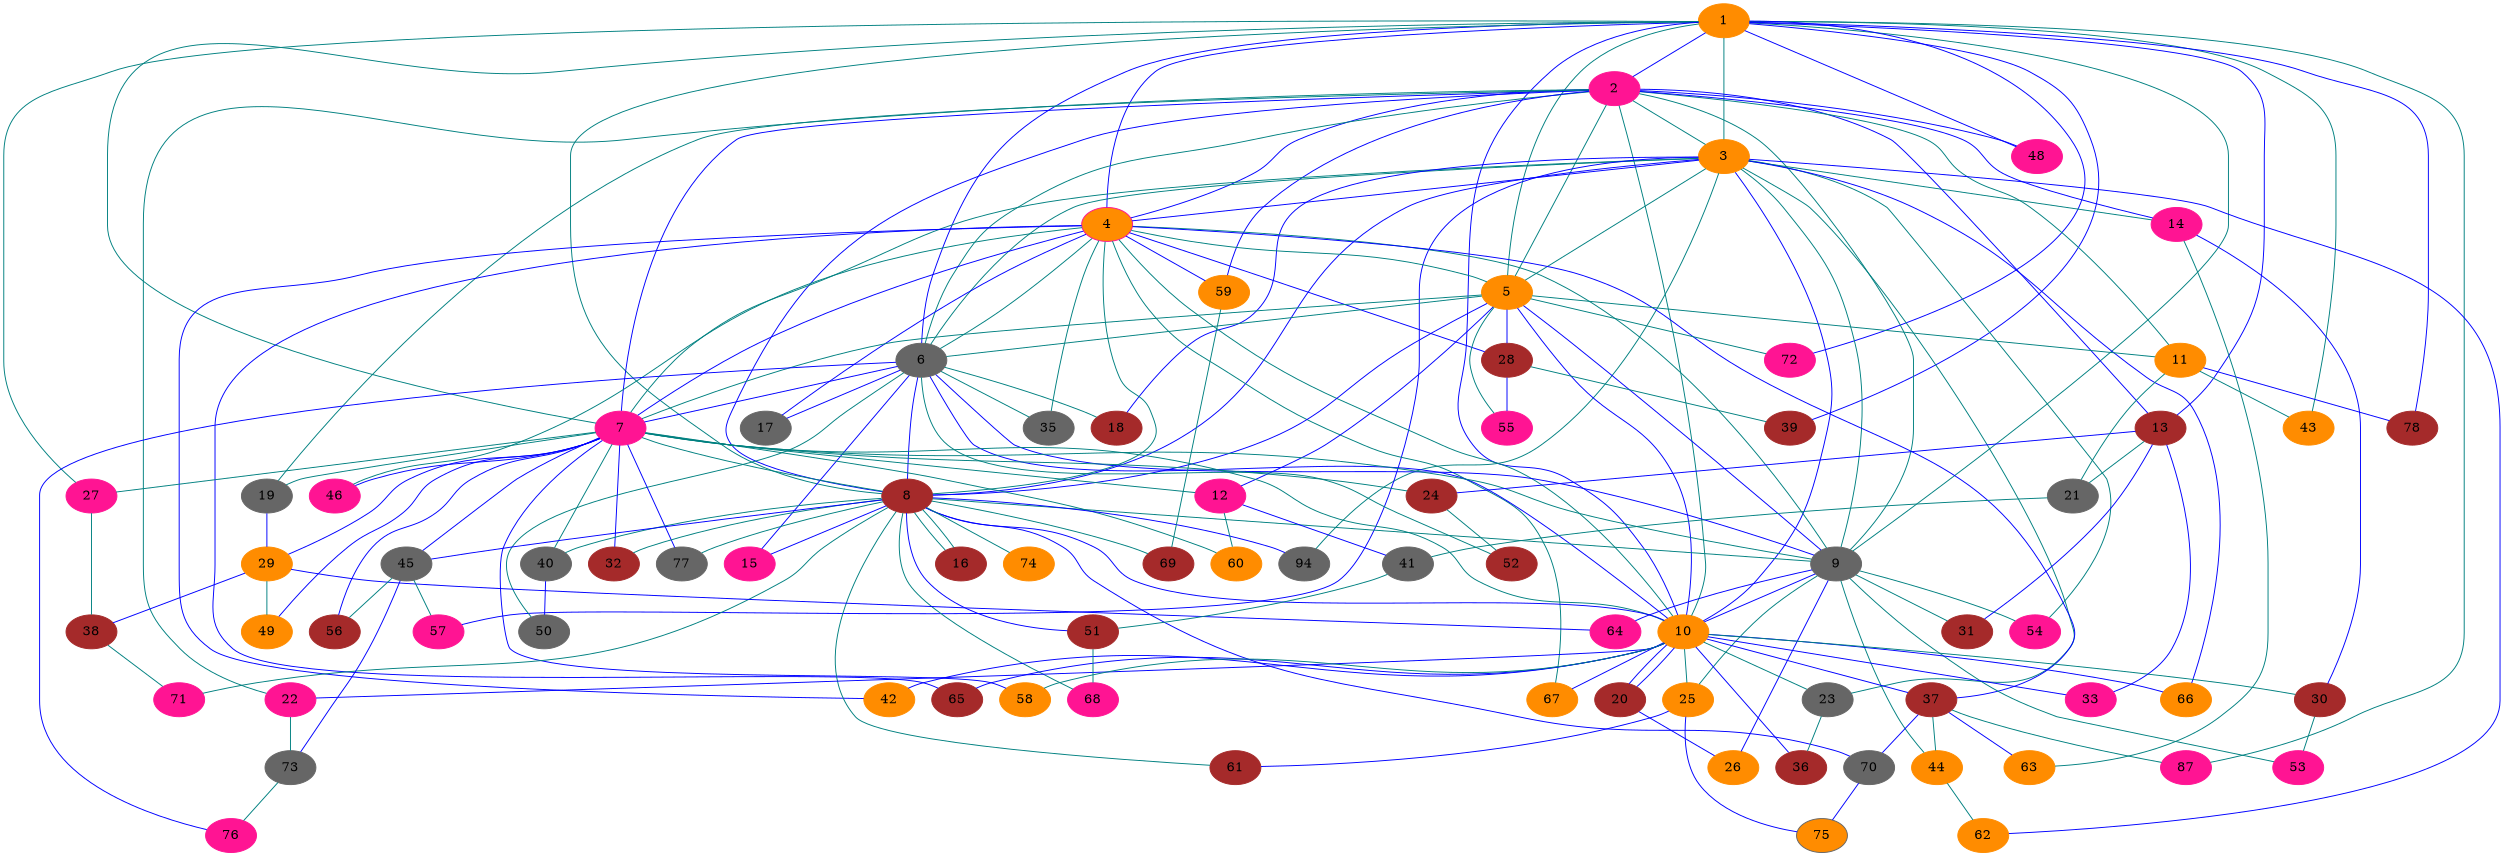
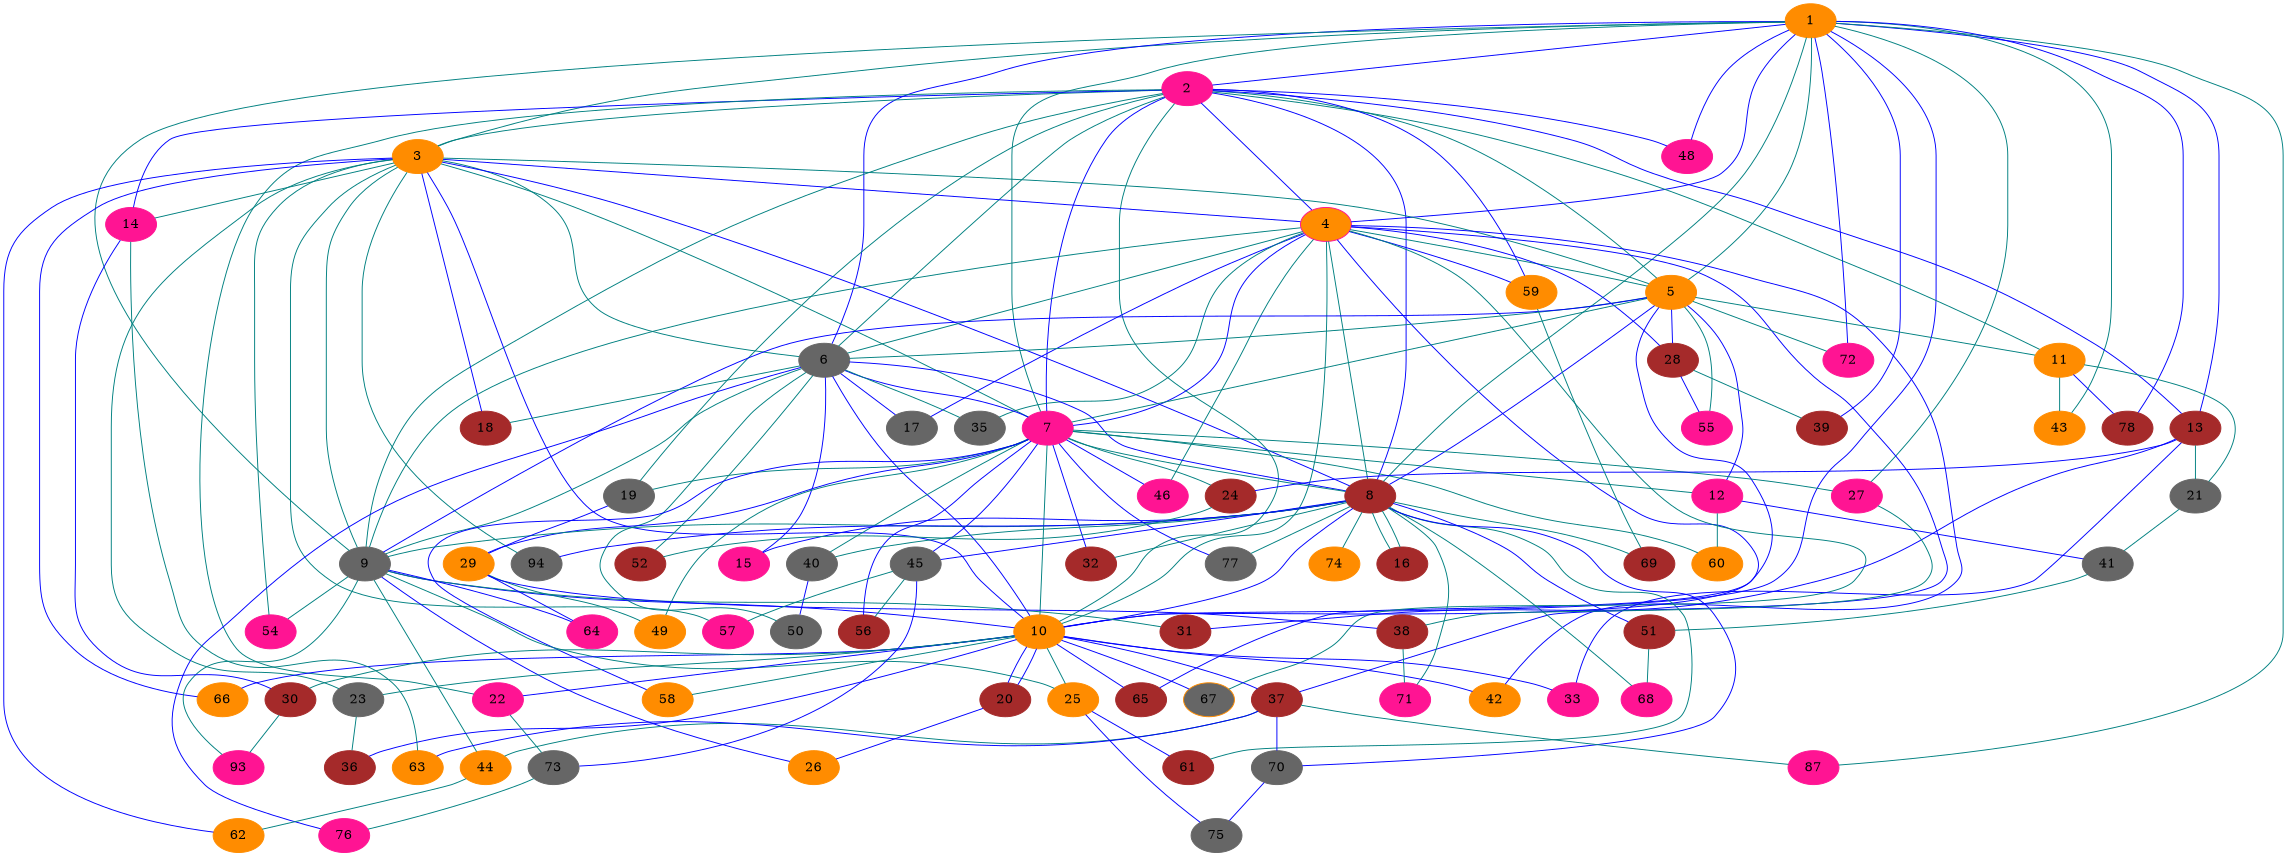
edge "7" -- "9": removed
edge "6" -- "9": color blue -> teal
edge "7" -- "49": color blue -> teal
edge "3" -- "57": color blue -> teal
node "67": fillcolor darkorange -> gray40
node "53": label "53" -> "93"
node "75": fillcolor darkorange -> gray40
